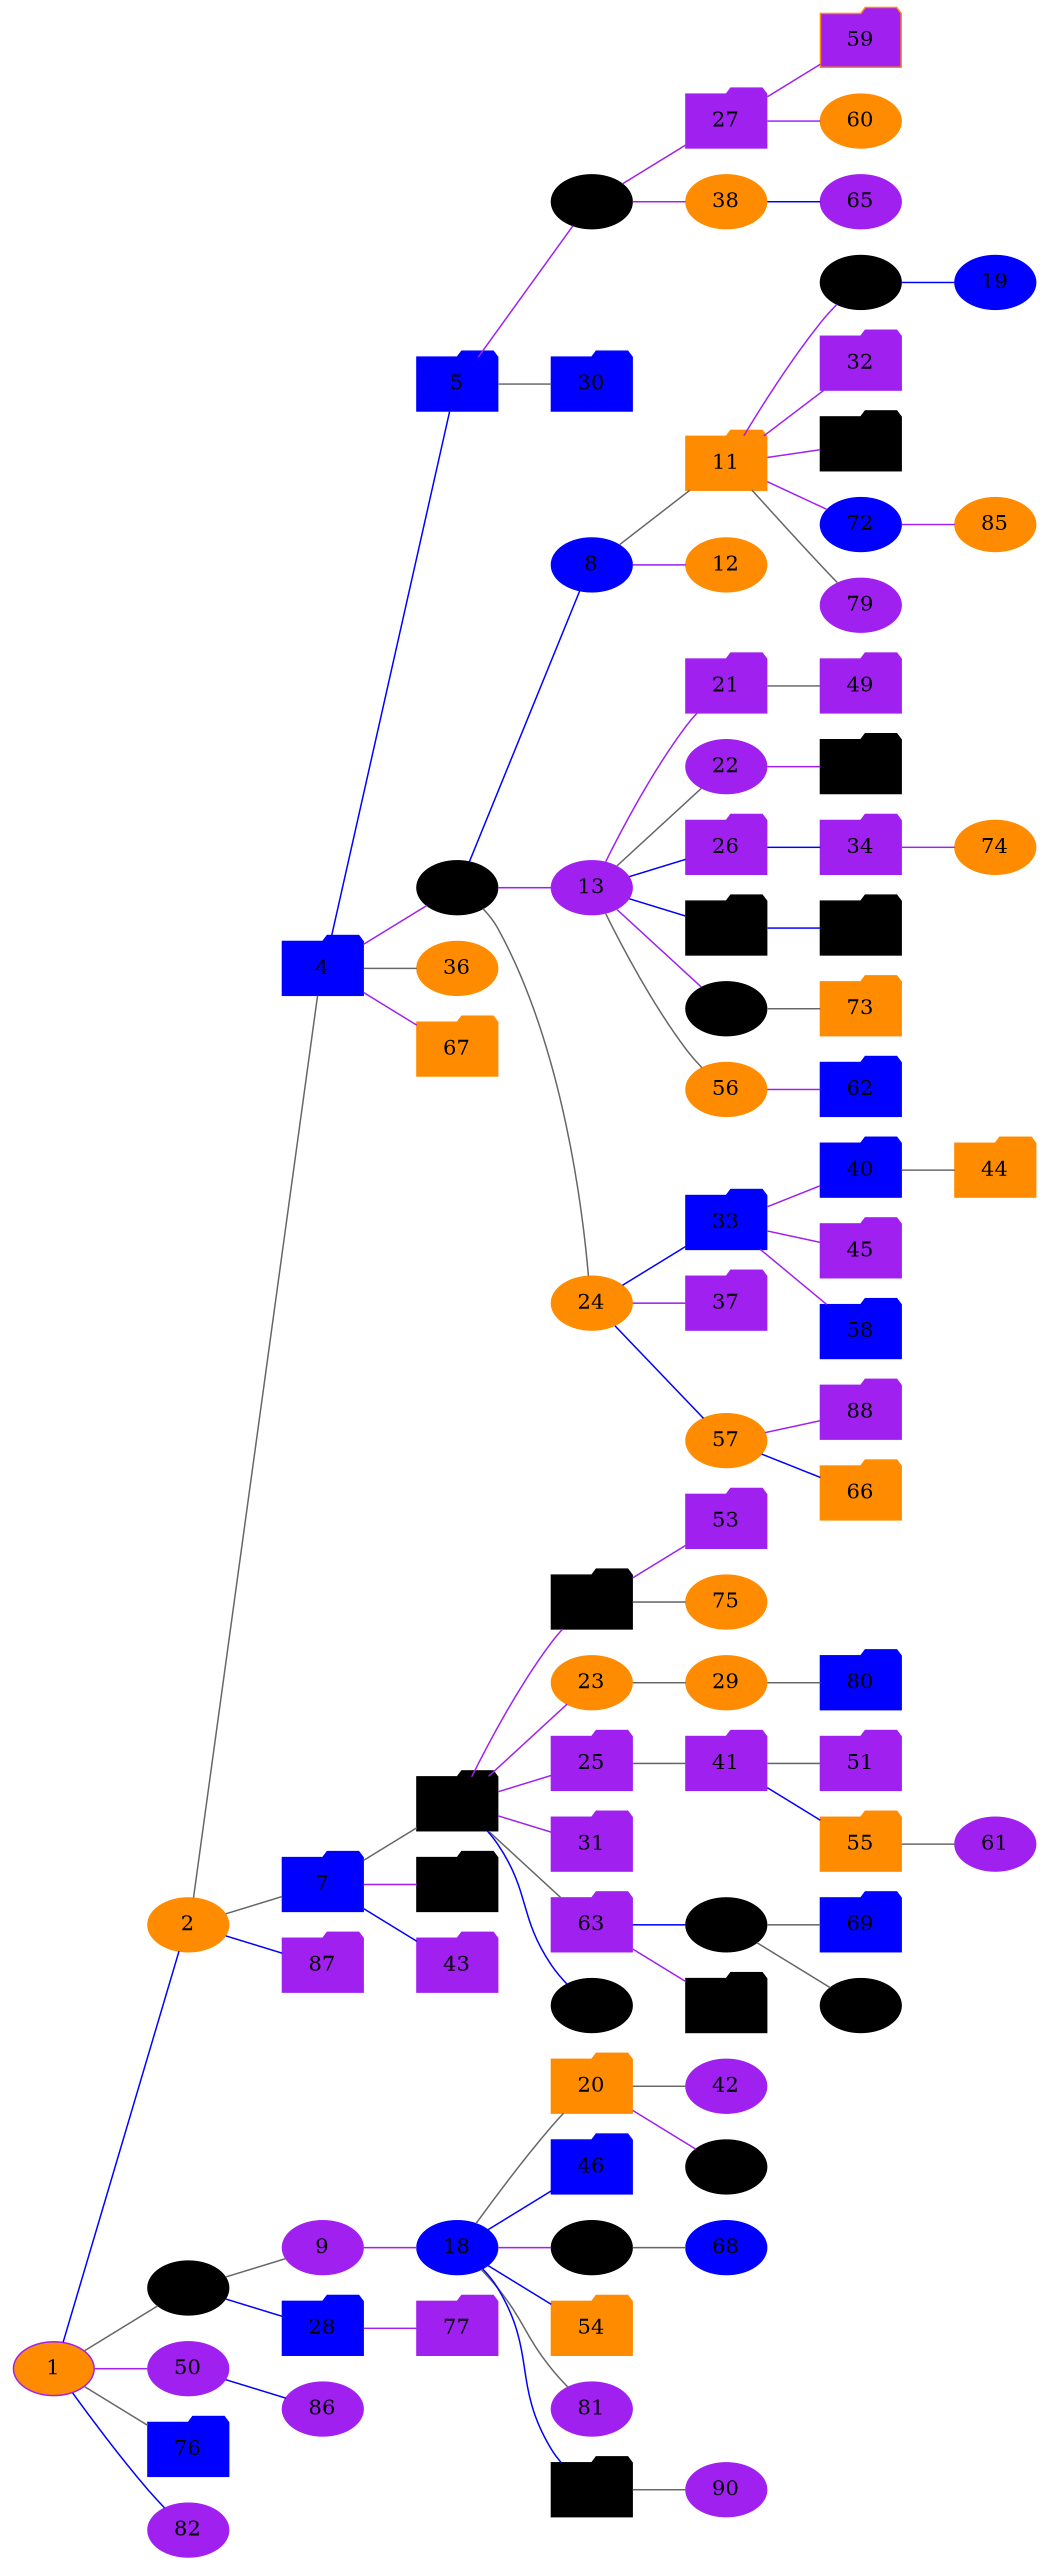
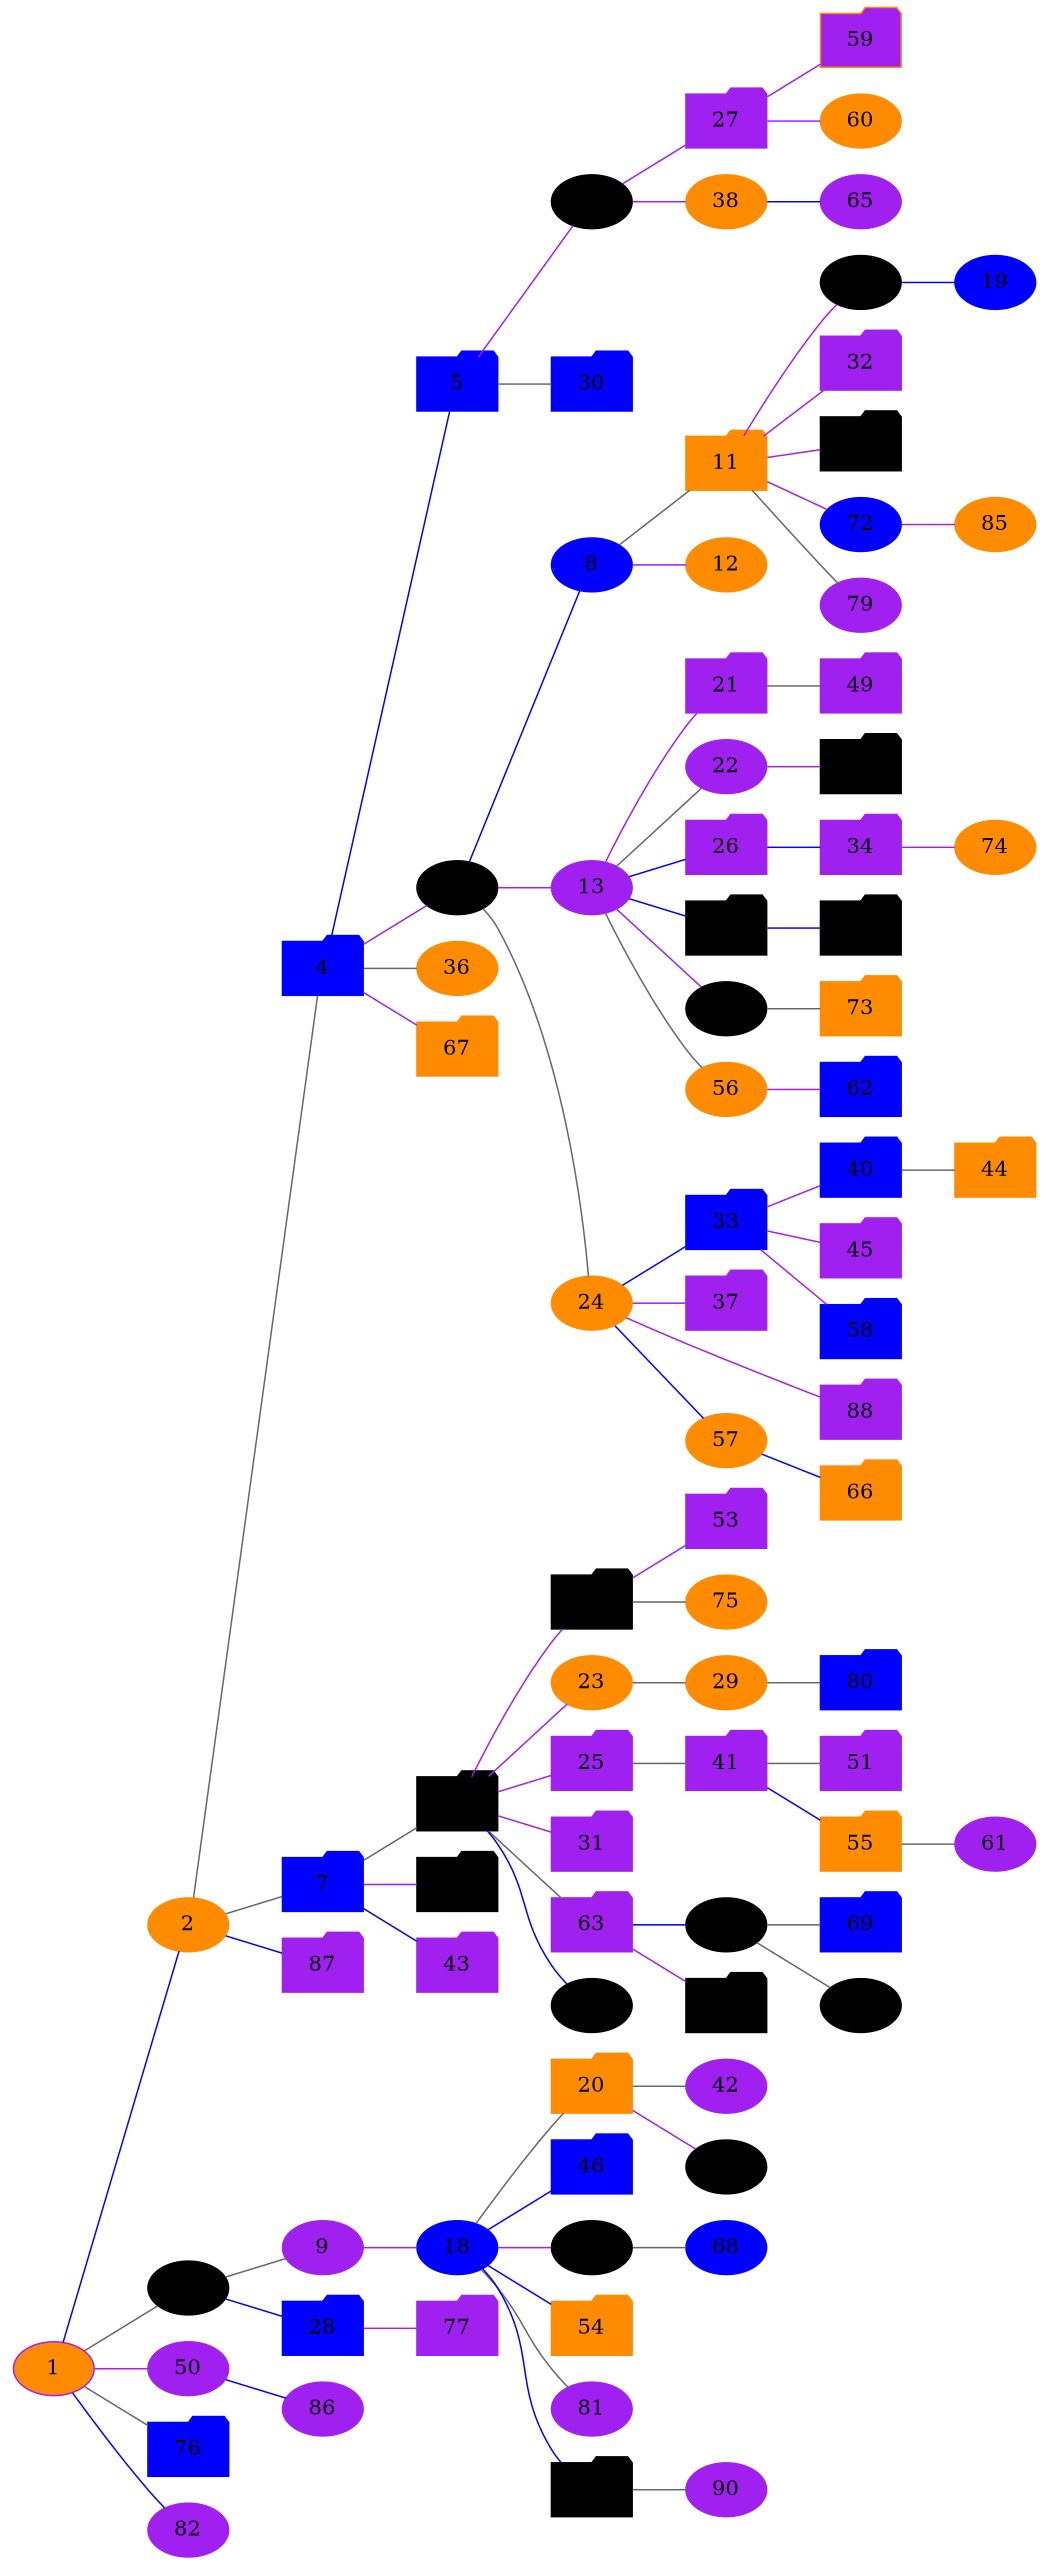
edge "88" -- "57": now "88" -- "24"
